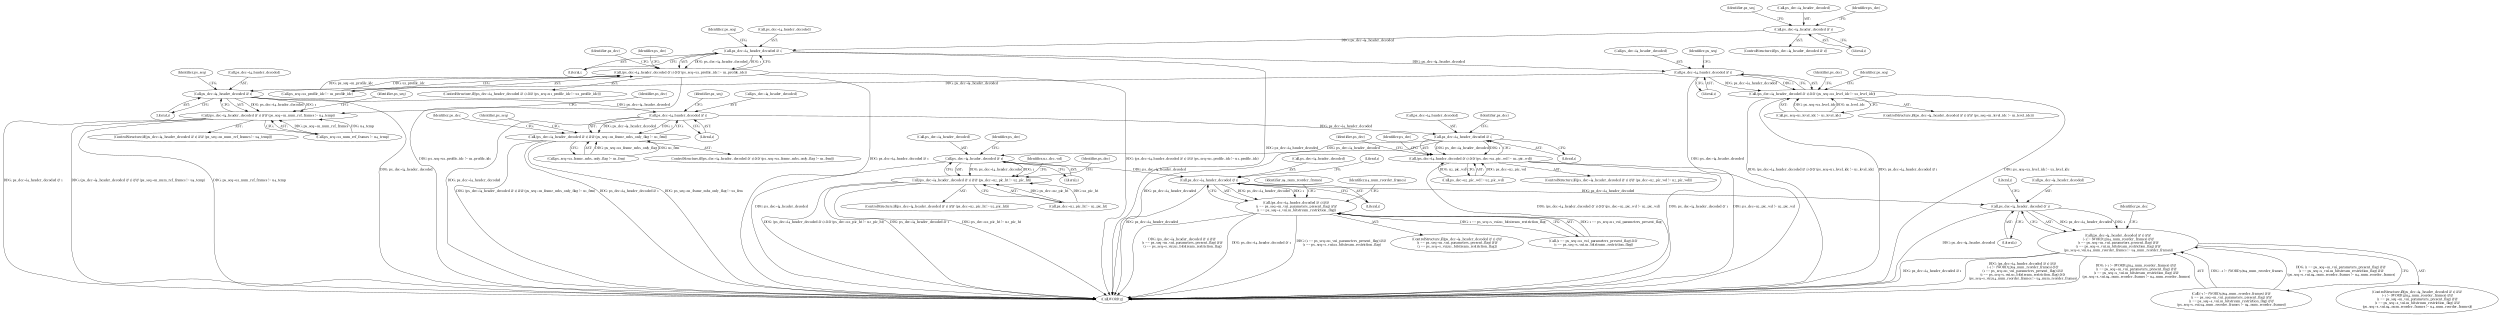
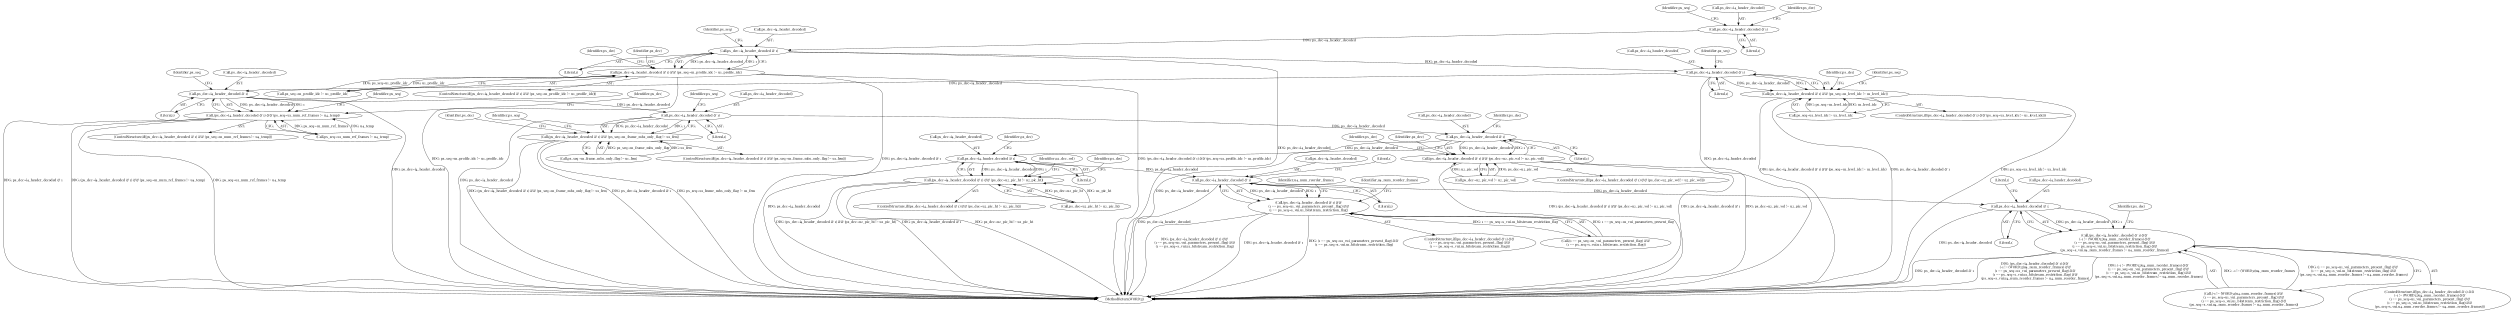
node "(ControlStructure,if(ps_dec->i4_header_decoded & 1))": removed
node "(Call,WORD32)": label "(Call,WORD32)" -> "(MethodReturn,WORD32)"
